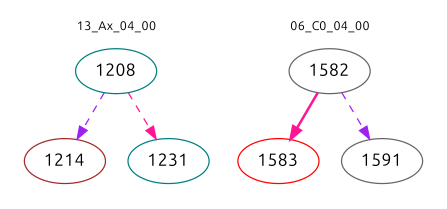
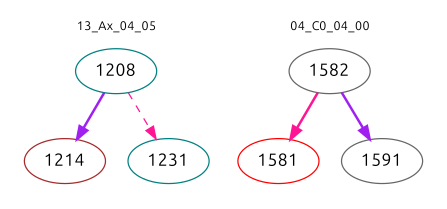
cluster "13_Ax_04_00": label "13_Ax_04_00" -> "13_Ax_04_05"
cluster "06_C0_04_00": label "06_C0_04_00" -> "04_C0_04_00"
edge "1208" -> "1214": style dashed -> bold
edge "1582" -> "1591": style dashed -> bold
node "1583": label "1583" -> "1581"
